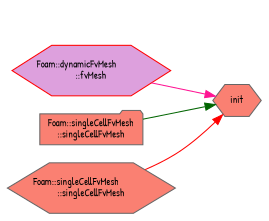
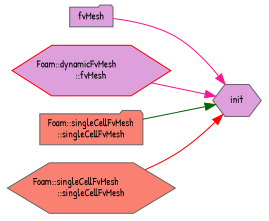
node "fvMesh": added
node "init": fillcolor salmon -> plum
